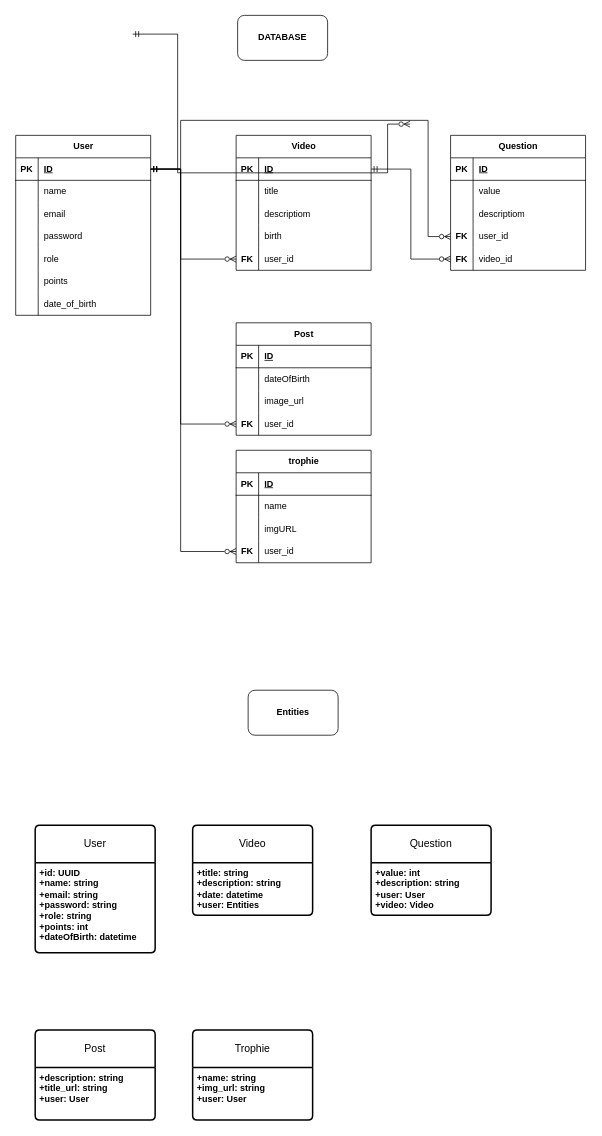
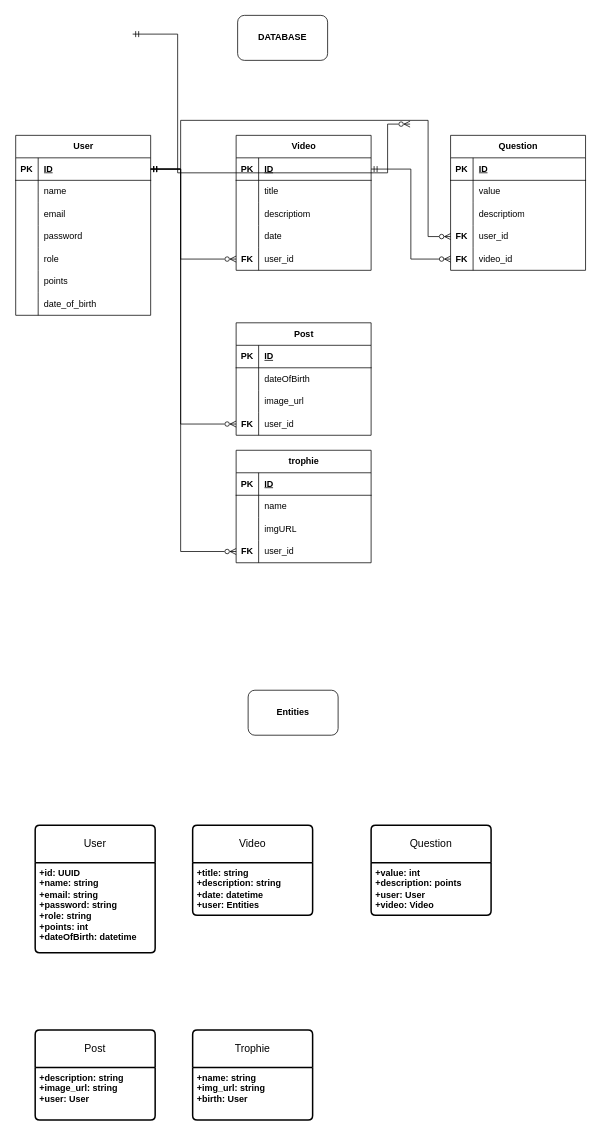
node "birth": label "birth" -> "date"
node "+value: int +description: string +user: User +video: Video": label "+value: int +description: string +user: User +video: Video" -> "+value: int +description: points +user: User +video: Video"
node "+description: string +title_url: string +user: User": label "+description: string +title_url: string +user: User" -> "+description: string +image_url: string +user: User"
node "+name: string +img_url: string +user: User": label "+name: string +img_url: string +user: User" -> "+name: string +img_url: string +birth: User"
